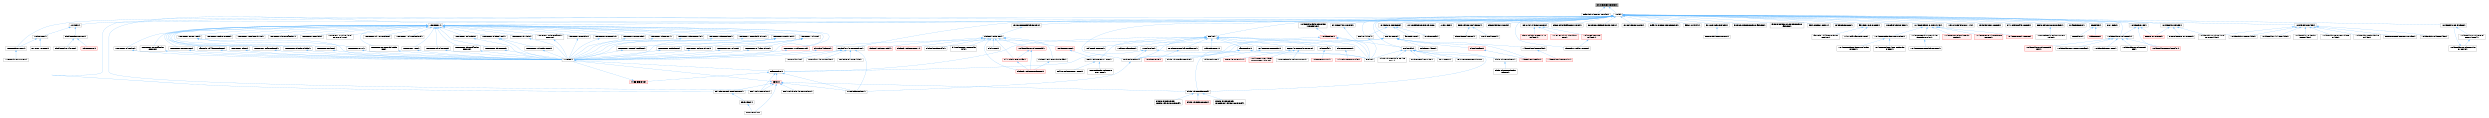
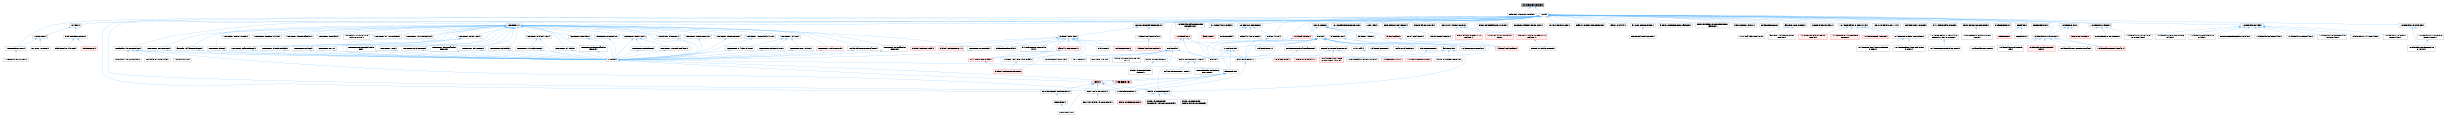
node "ProxyDesc.h": label "ProxyDesc.h" -> "TraceScreenshot.h"
edge "WorldPartitionLevelHelper.h" -> "WorldPartitionLevelStreaming Dynamic.h": reversed
node "GraphAStar.h": added
node "GameplayCue.h": label "GameplayCue.h" -> "PathFollowingManager.h"
node "MallocLeakReporter Callback.h": label "MallocLeakReporter Callback.h" -> "ChaosSimModuleManagerAsync Callback.h"
node "MovieSceneEntitySystemLinker SharedExtension.h": label "MovieSceneEntitySystemLinker SharedExtension.h" -> "MovieSceneEntitySystemLinker ChaosSimModuleManager.h"
node "WorldPartitionLandscapeSpline MeshesBuilder.h": added
edge "WidgetBlueprintCompiler.h" -> "PreviewScene.h": now "WidgetBlueprintCompiler.h" -> "ComponentReregisterContext.h"
node "ActorFactoryBlueprint.h": label "ActorFactoryBlueprint.h" -> "WorldPartitionRenameDuplicate.h"
node "WorldPartitionRuntimeSpatial.h": label "WorldPartitionRuntimeSpatial.h" -> "GPUSkinVertexFactory.h"
node "VoiceConfig.h": label "VoiceConfig.h" -> "AnimNotify.h"
edge "ClipboardTypes.h" -> "MovieSceneEventSection.h": reversed
edge "UnrealEd.h" -> "ThumbnailHelpers.h": now "ActorFactoryTextRender.h" -> "ThumbnailHelpers.h"
node "Texture2TraceScreenshot.cpp": label "Texture2TraceScreenshot.cpp" -> "Texture2DArray.cpp"
edge "BookmarkSingleViewportActions.h" -> "Editor.h": now "BookmarkSingleViewportActions.h" -> "BookMarkTypeActions.h"
